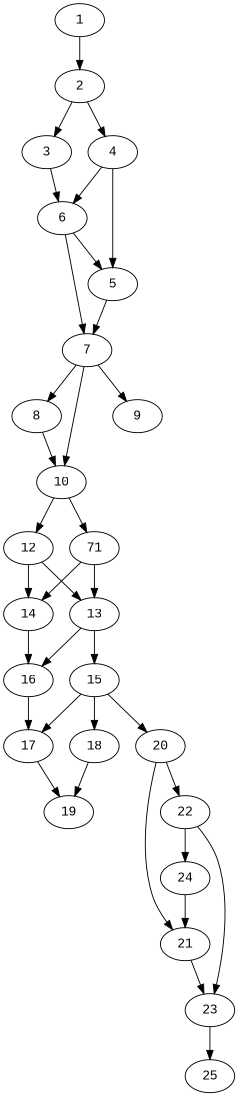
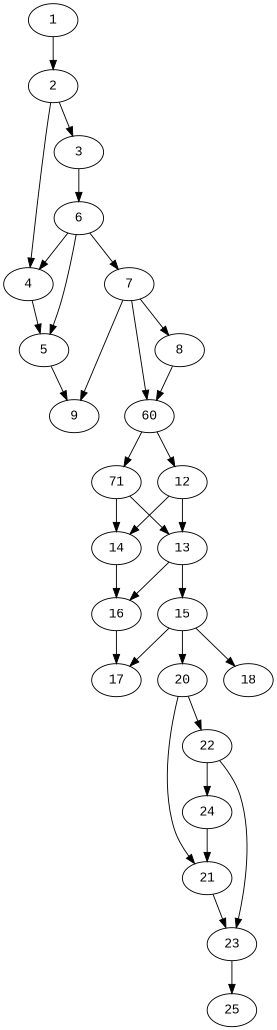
edge "4" -> "6": reversed
edge "5" -> "7": now "5" -> "9"
node "10": label "10" -> "60"
node "19": removed
